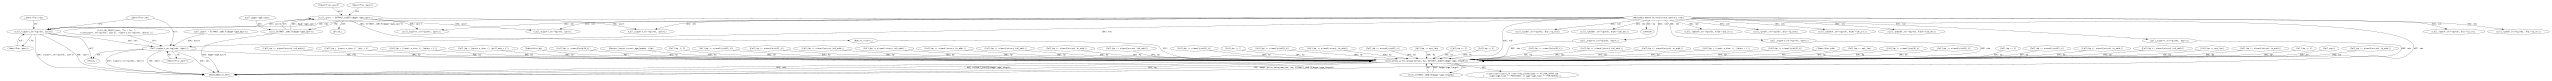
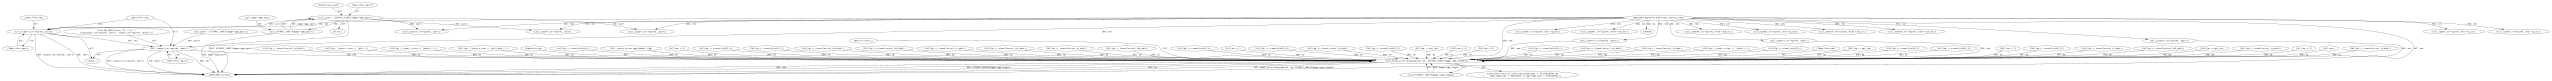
edge "(Call,sport = EXTRACT_16BITS(&pgm->pgm_sport))" -> "(Return,return;)": now "(Call,sport = EXTRACT_16BITS(&pgm->pgm_sport))" -> "(MethodReturn,RET)"
node "(Return,(const struct pgm_header *)bp)": label "(Return,(const struct pgm_header *)bp)" -> "(Call,(const struct pgm_header *)bp)"
